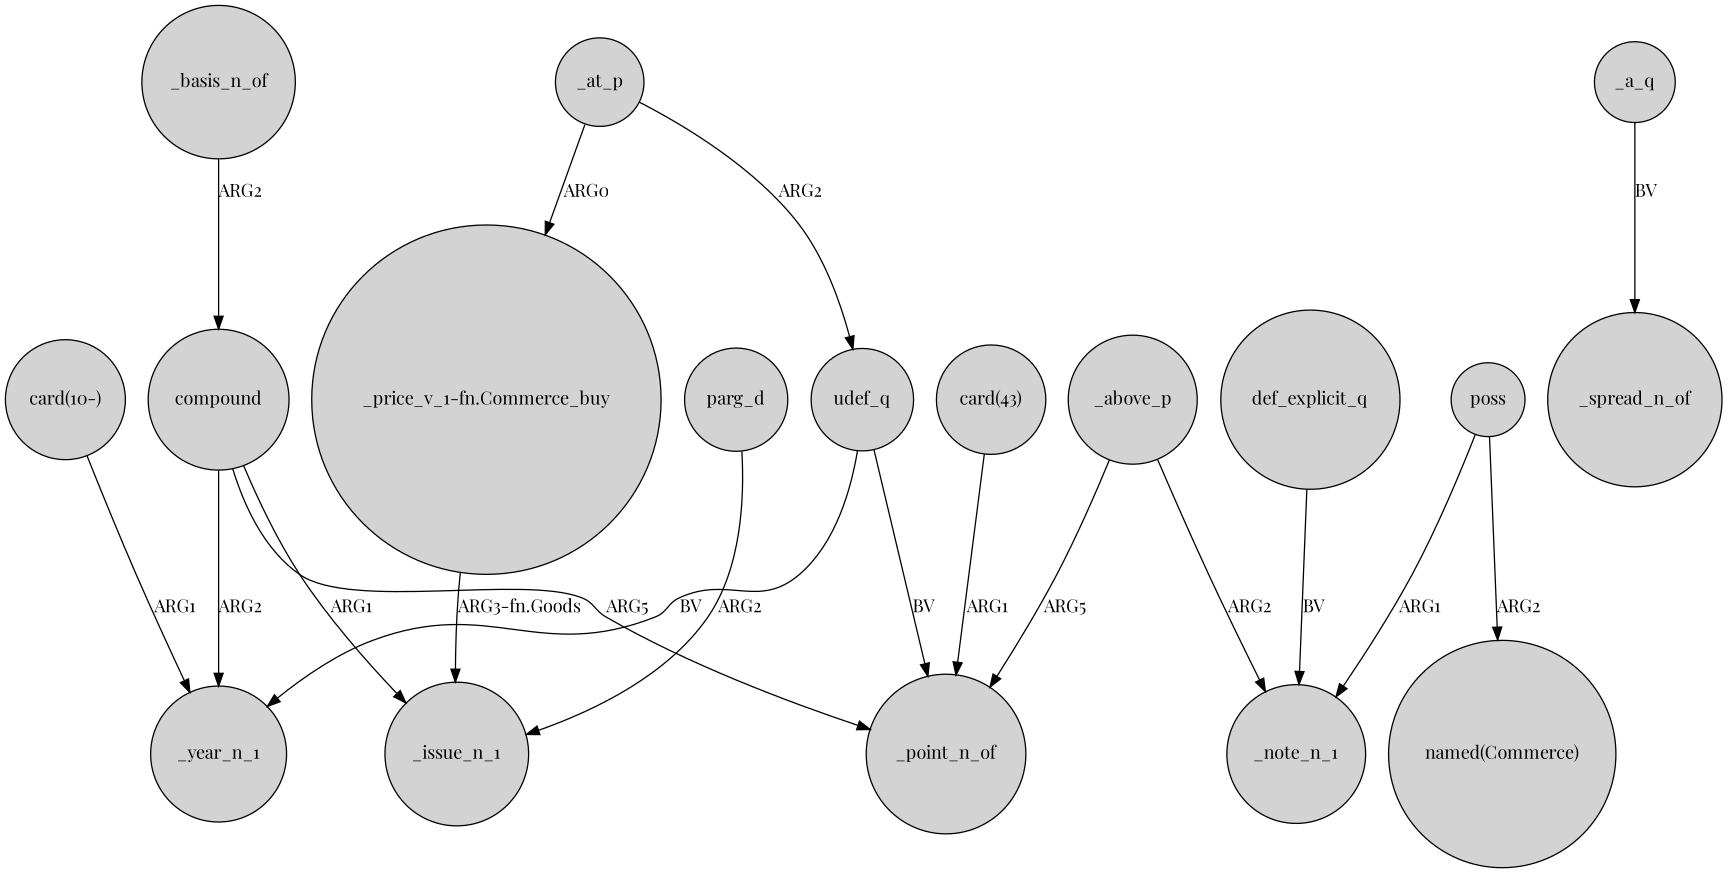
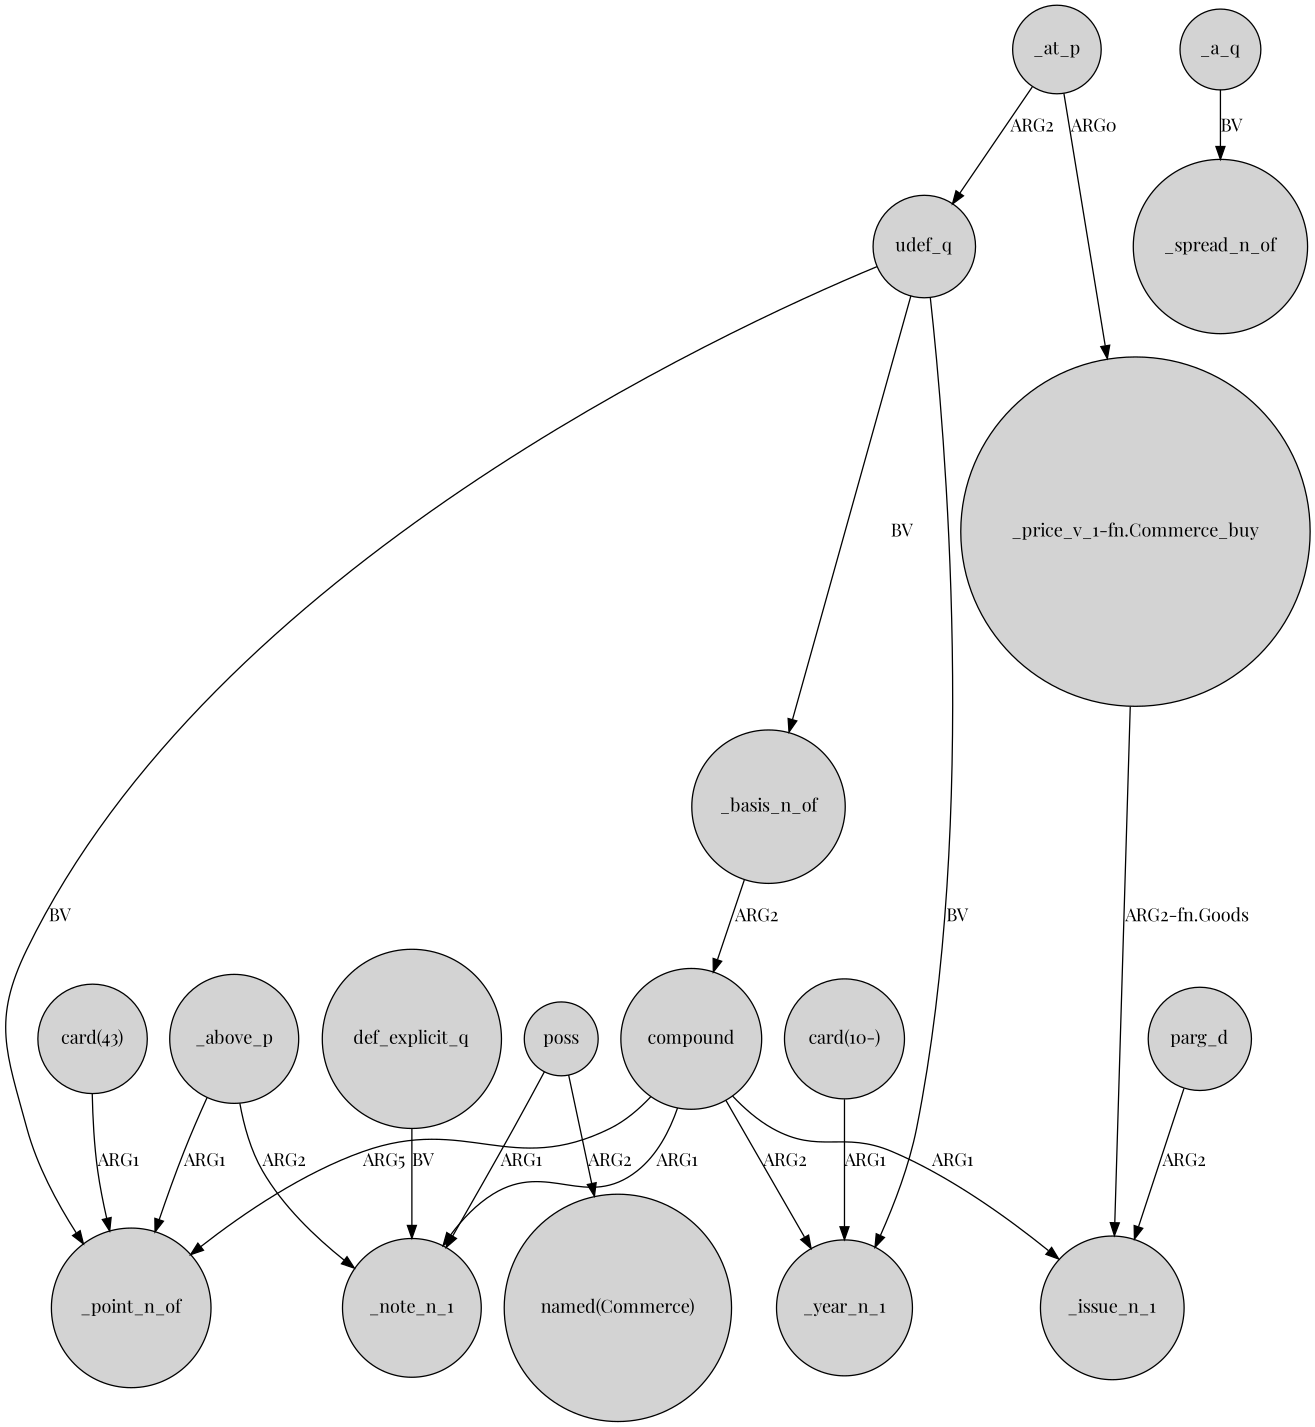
edge "udef_q" -> "_basis_n_of": added, label "BV"
edge "_price_v_1-fn.Commerce_buy" -> "_issue_n_1": label "ARG3-fn.Goods" -> "ARG2-fn.Goods"
edge "_above_p" -> "_point_n_of": label "ARG5" -> "ARG1"
edge "compound" -> "_note_n_1": added, label "ARG1"
